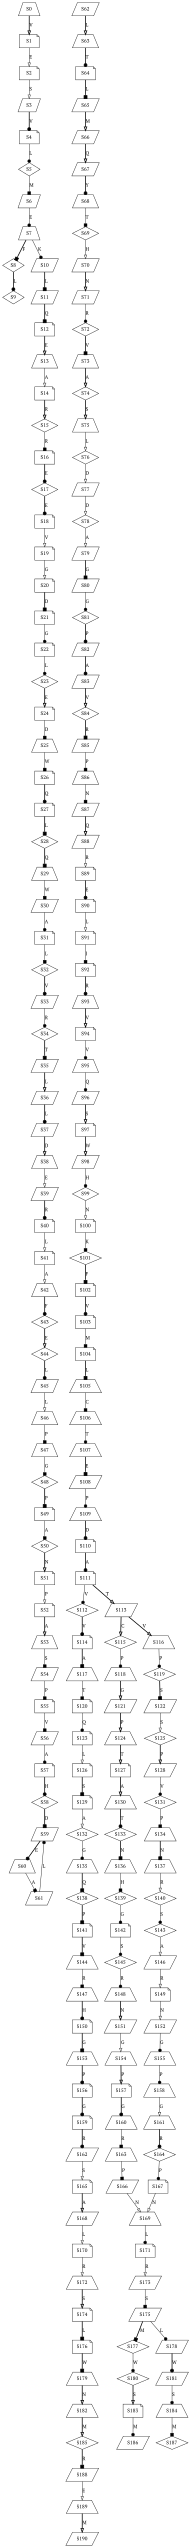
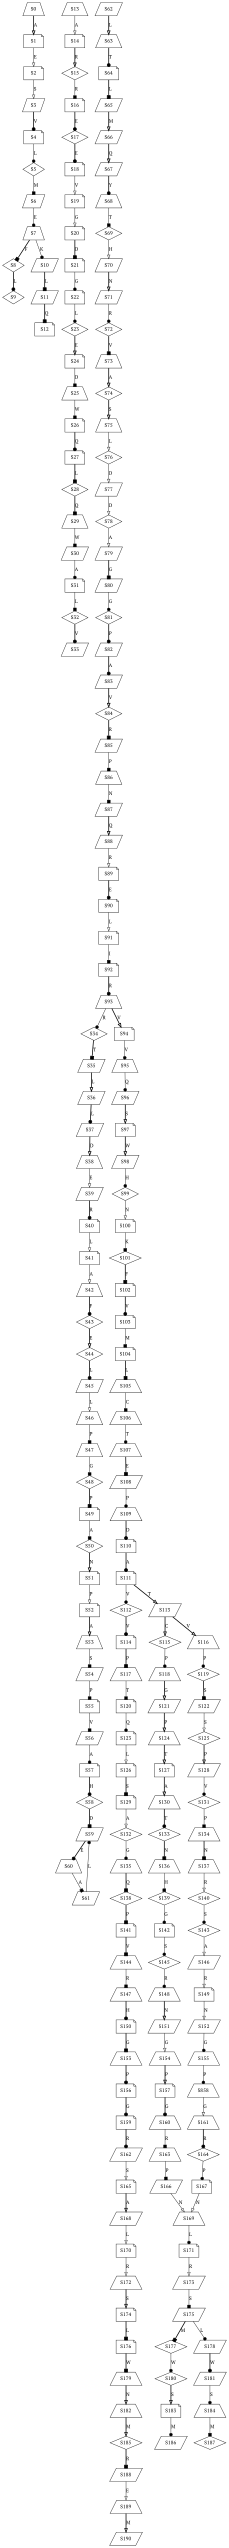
edge "S0" -> "S1": label "V" -> "A"
edge "S12" -> "S13": removed, label "E"
edge "S33" -> "S34": now "S93" -> "S34"
edge "S114" -> "S117": label "A" -> "P"
node "S158": label "S158" -> "S858"
